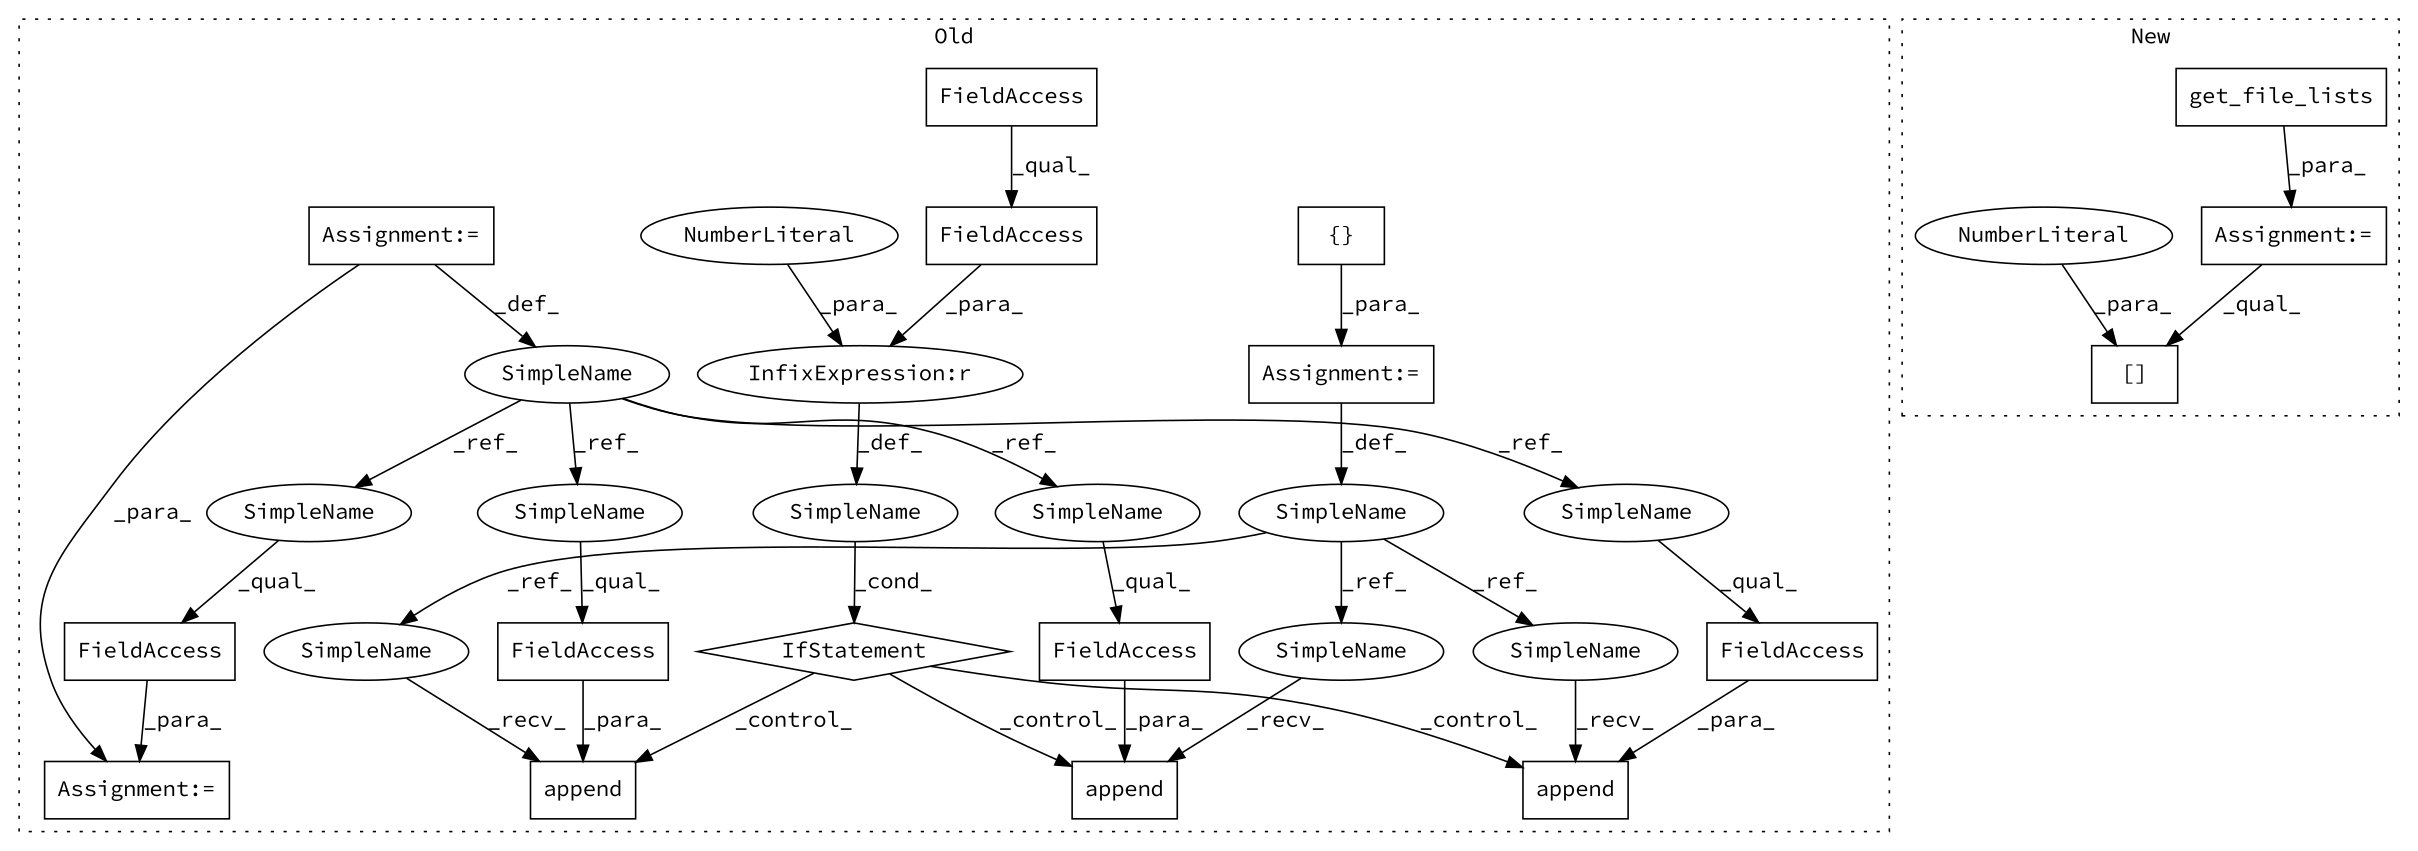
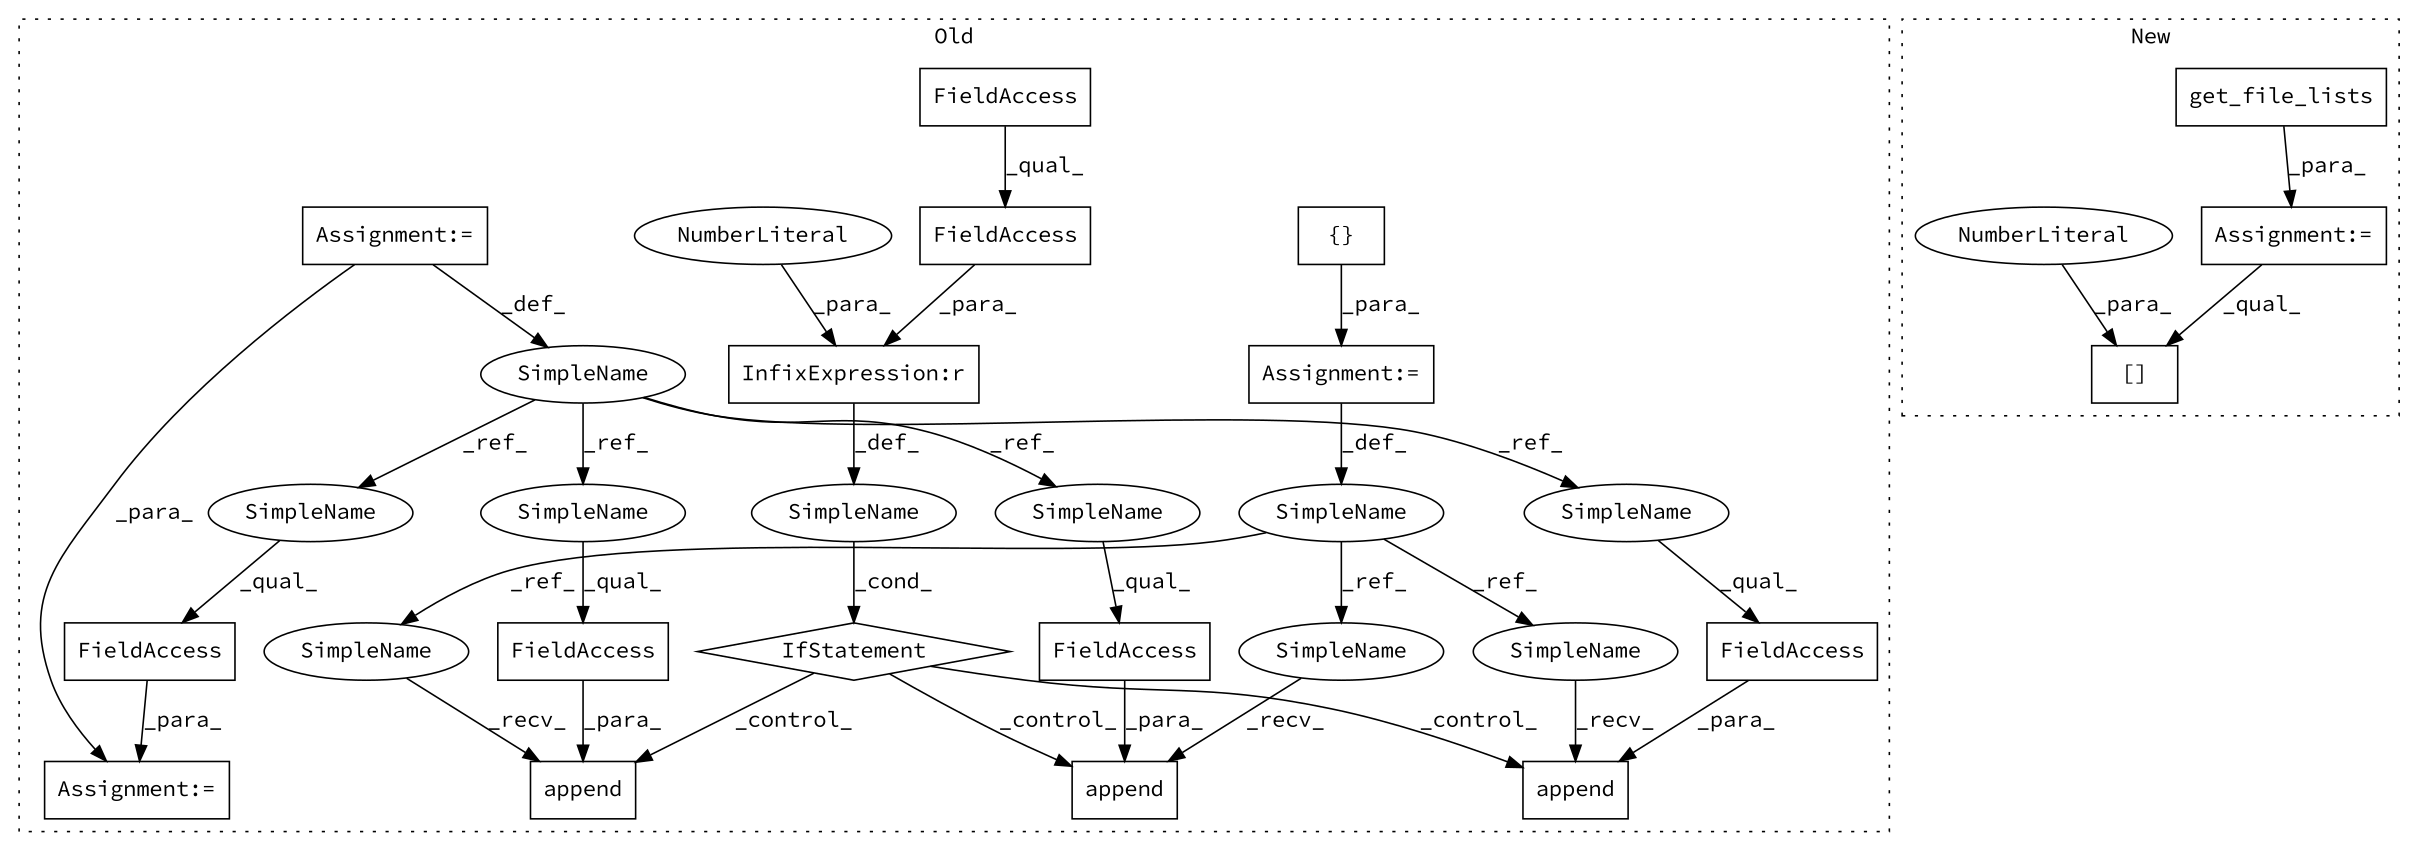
node "InfixExpression:r": shape ellipse -> box
